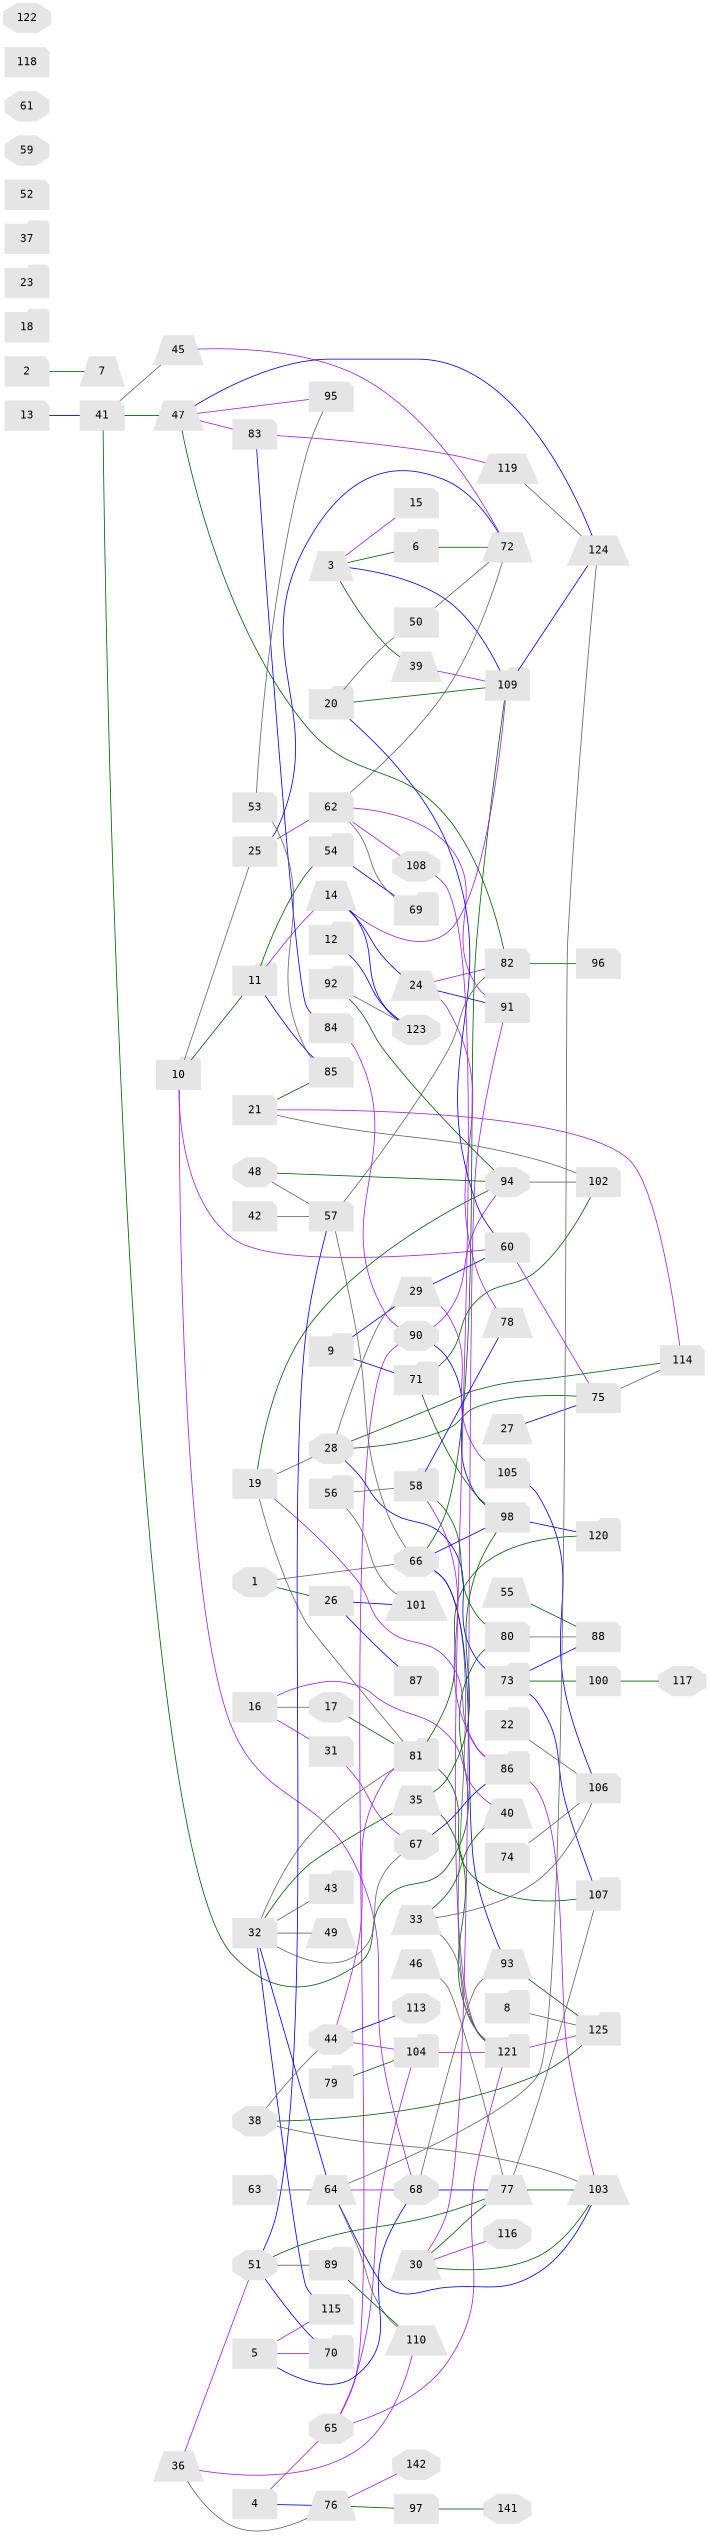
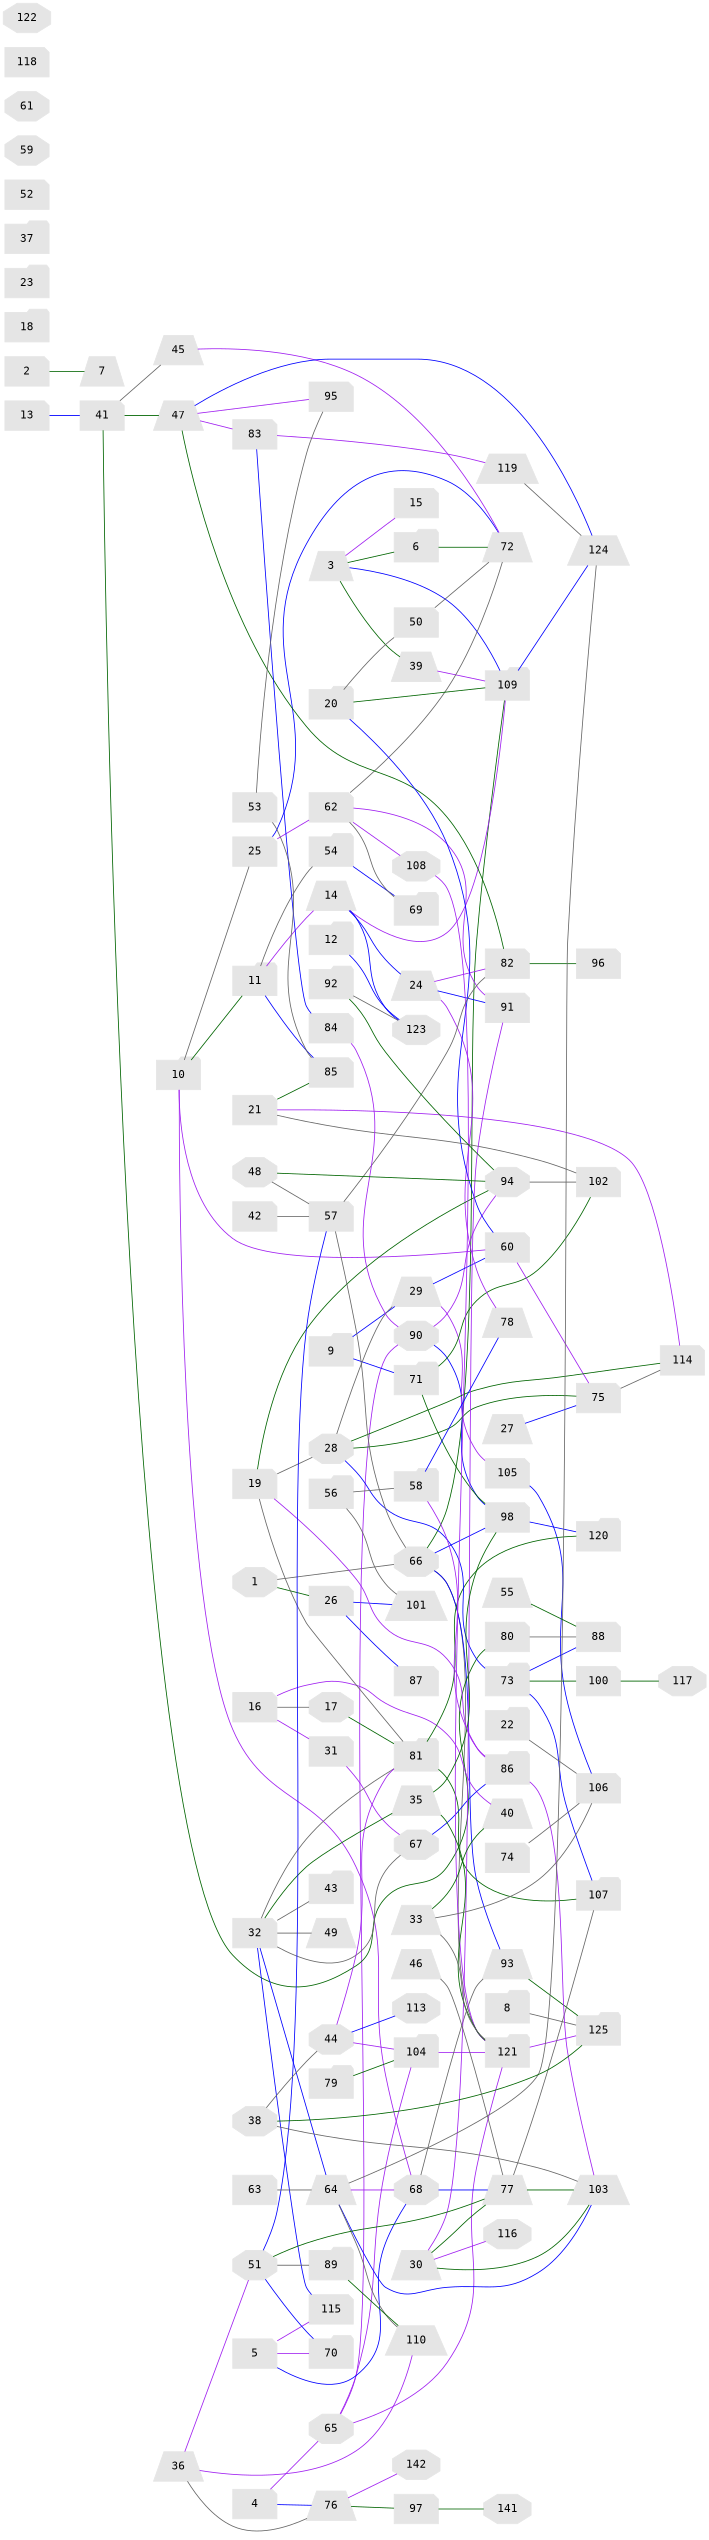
edge "54" -- "11": color darkgreen -> gray40
edge "58" -- "80": removed
